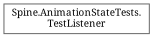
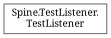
node "Spine.AnimationStateTests. TestListener": label "Spine.AnimationStateTests. TestListener" -> "Spine.TestListener. TestListener"
